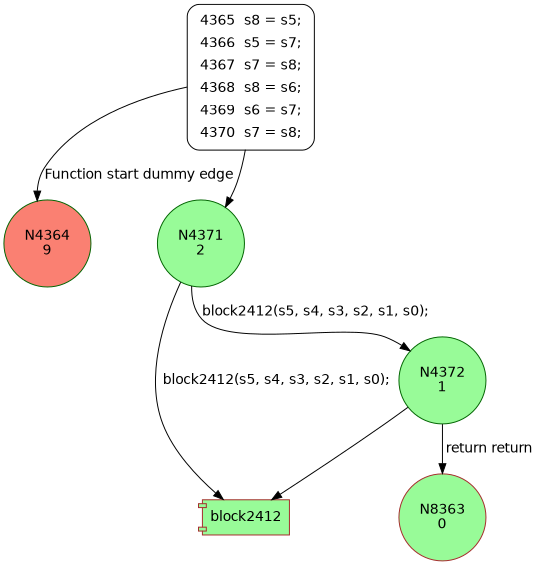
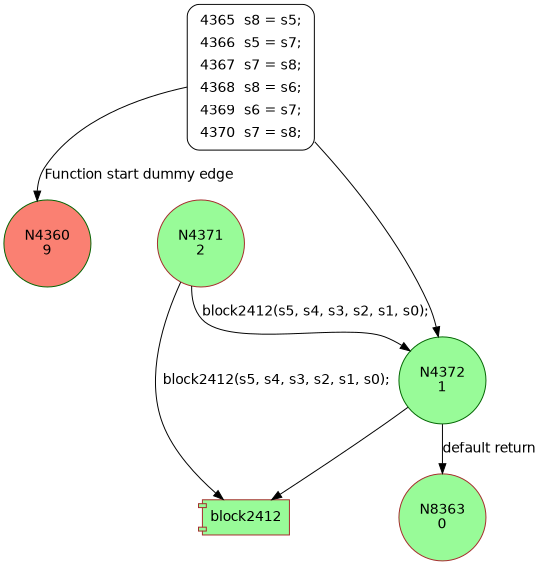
edge "4365" -> "N4371 2": now "4365" -> "N4372 1"
node "N4364 9": label "N4364 9" -> "N4360 9"
node "N4371 2": color darkgreen -> brown
edge "N4372 1" -> "N8363 0": label "return return" -> "default return"
